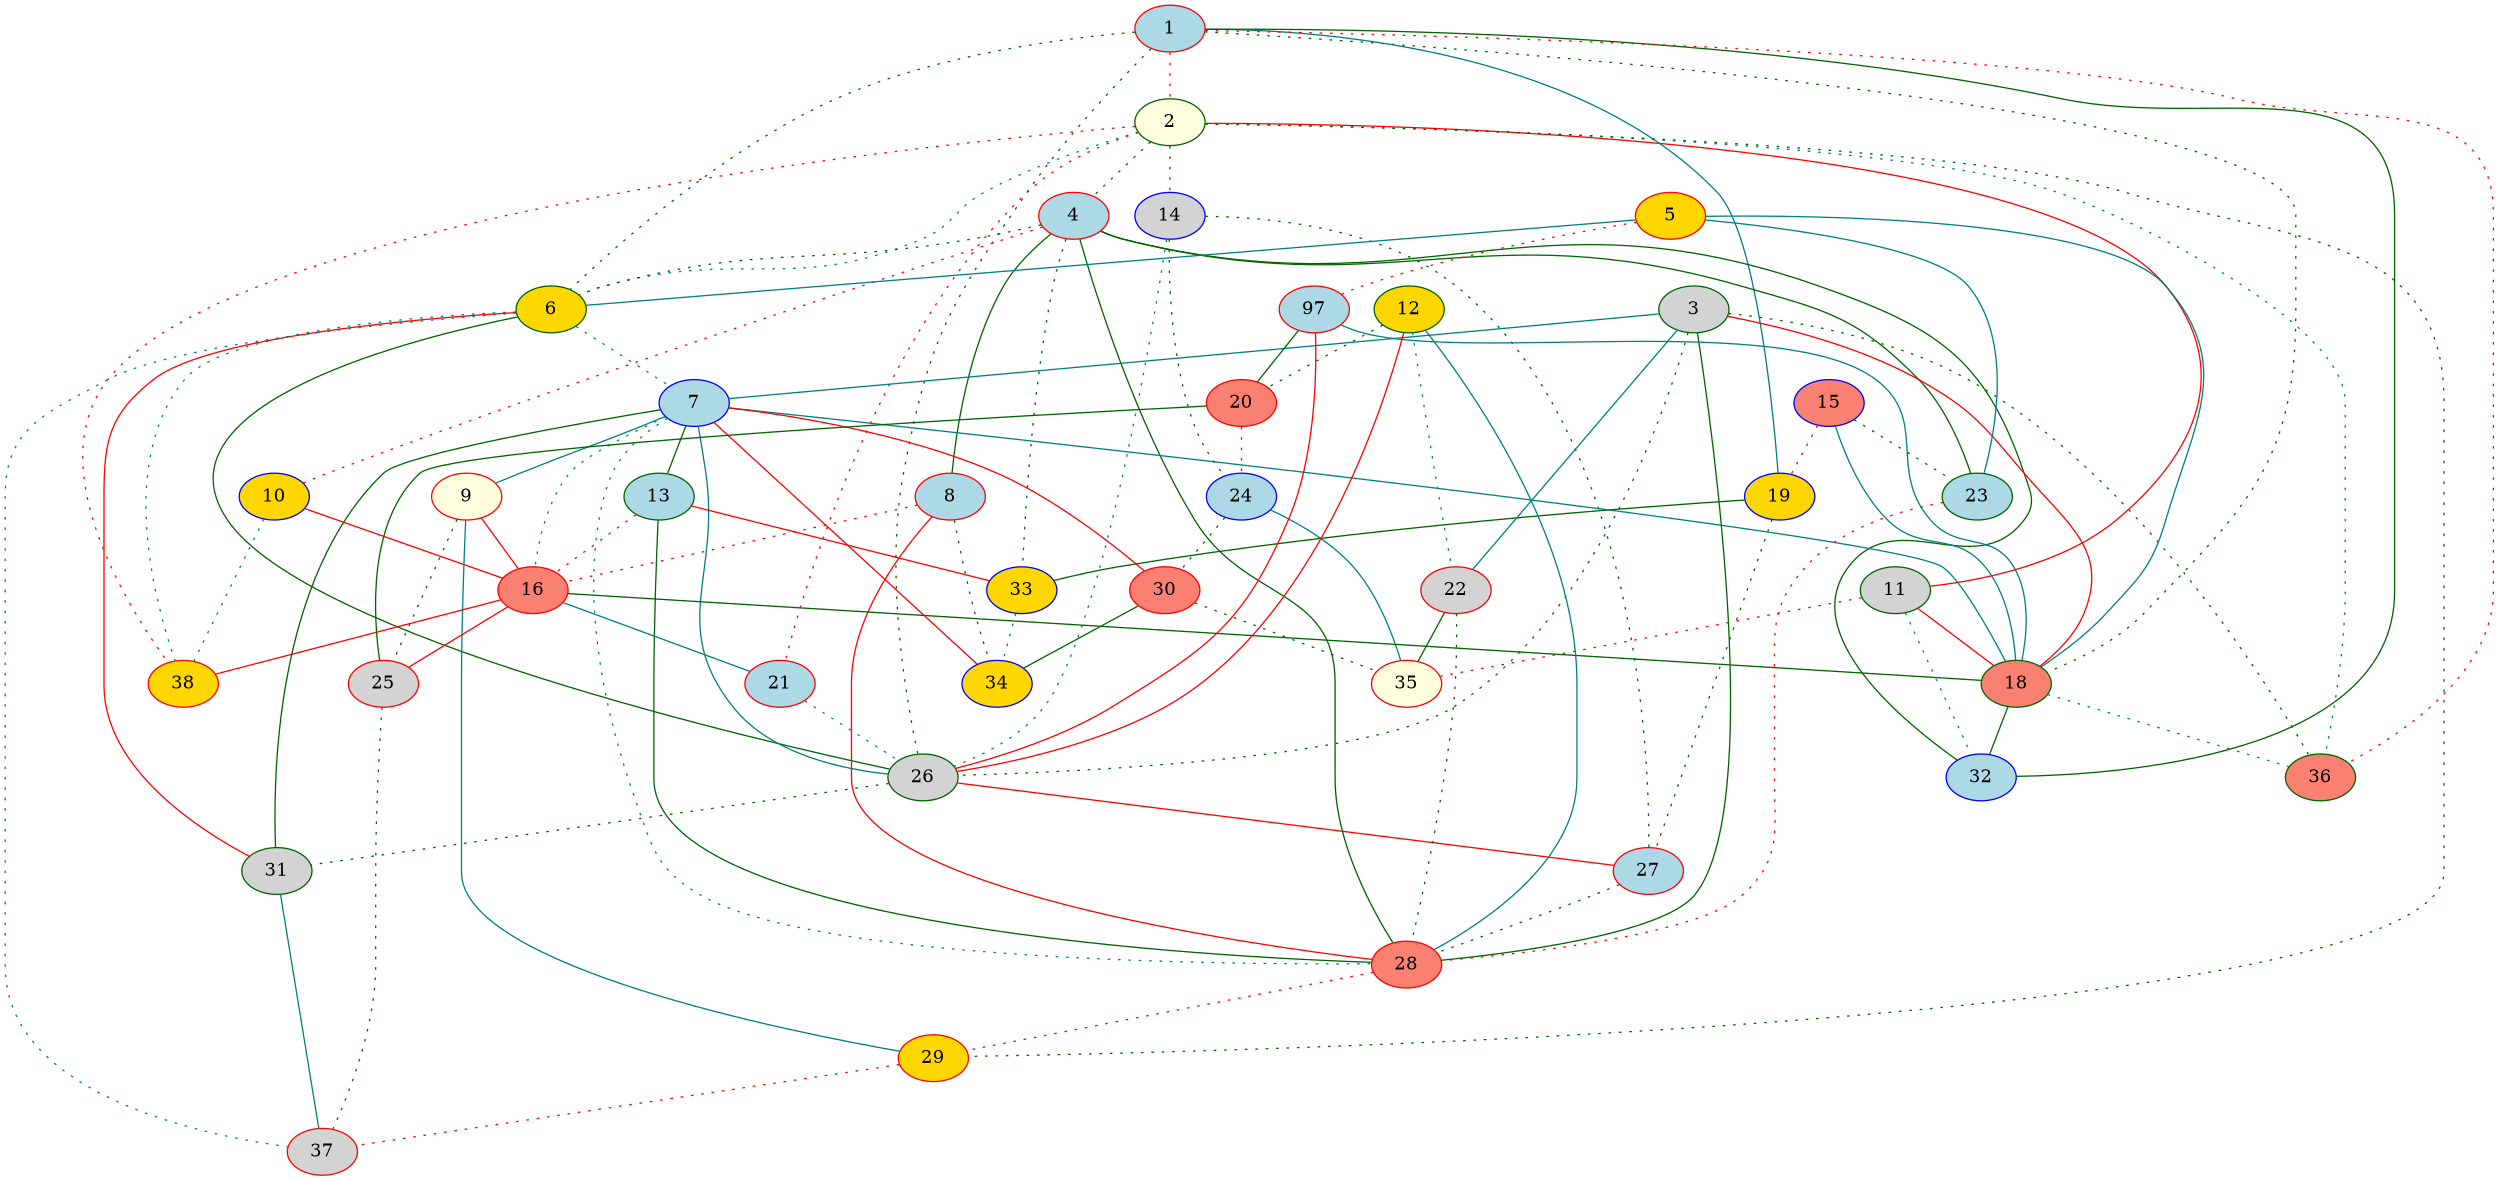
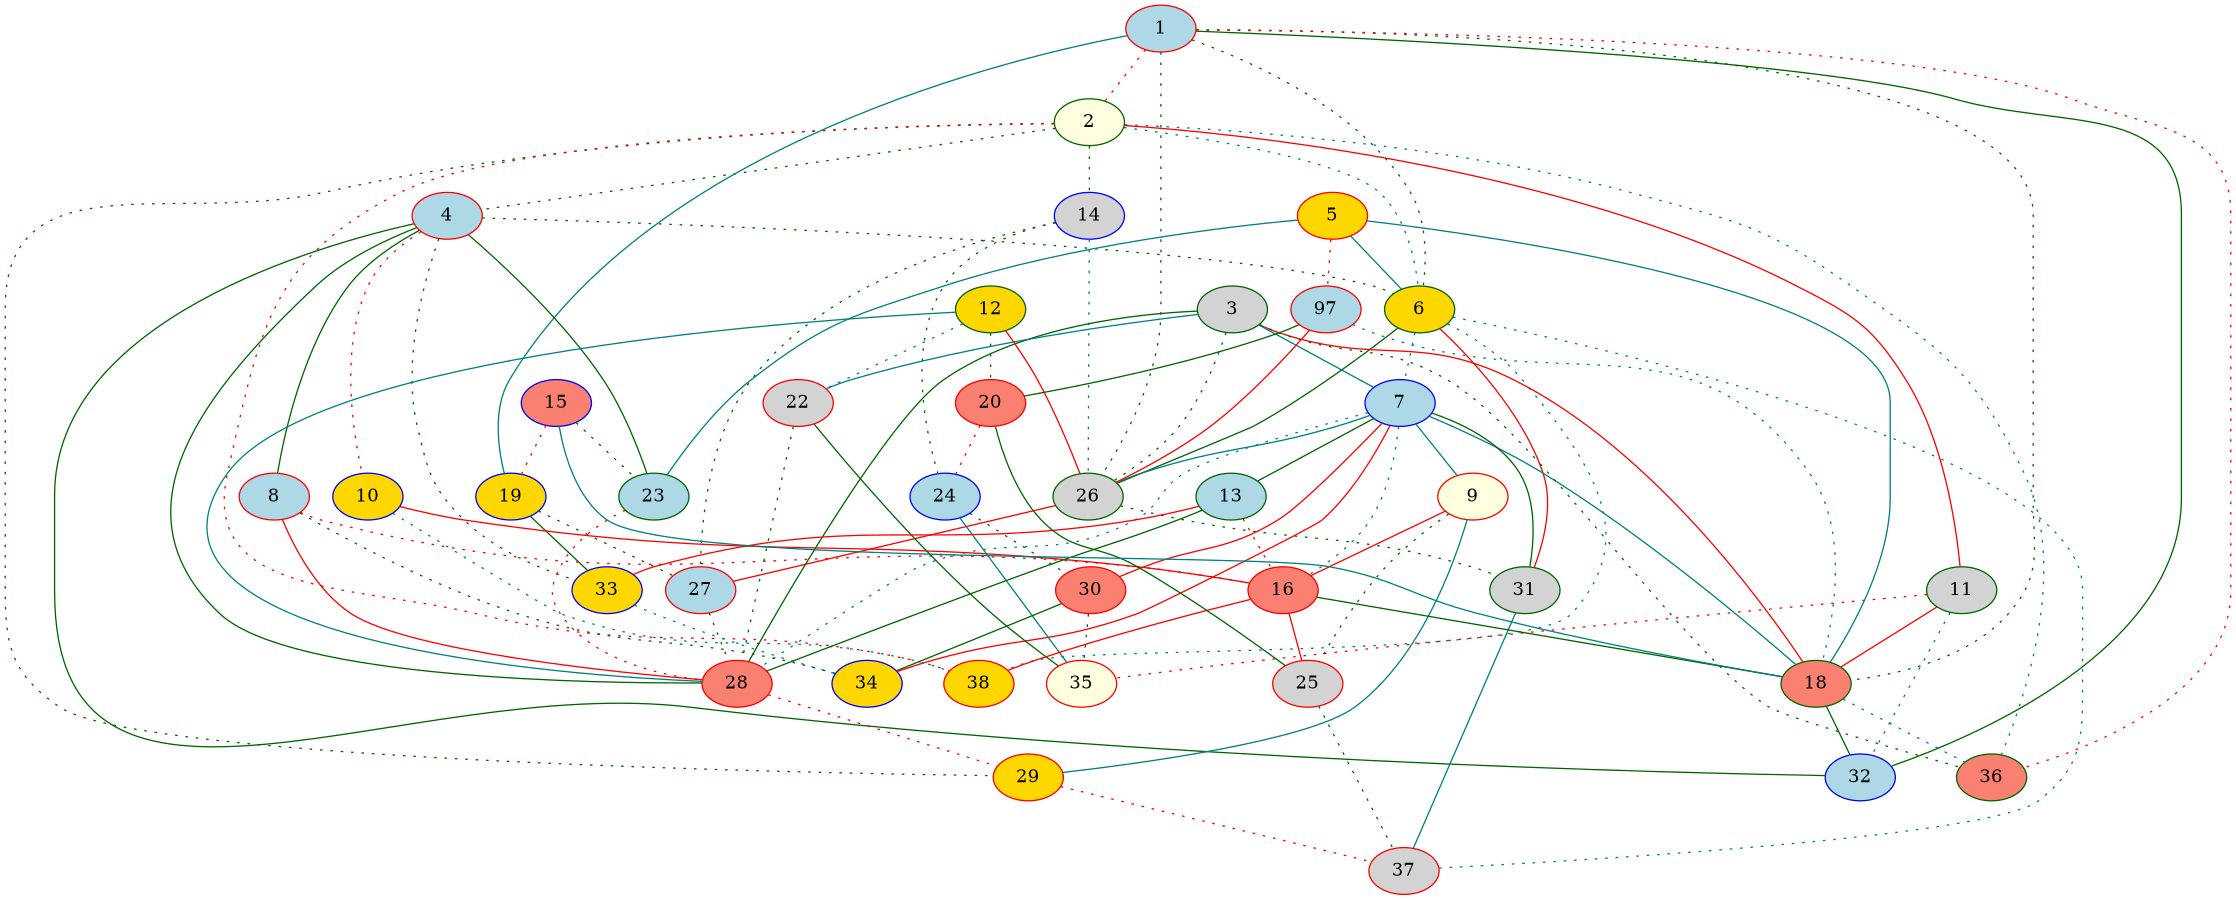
edge "97" -- "18": style solid -> dotted
node "21": removed
